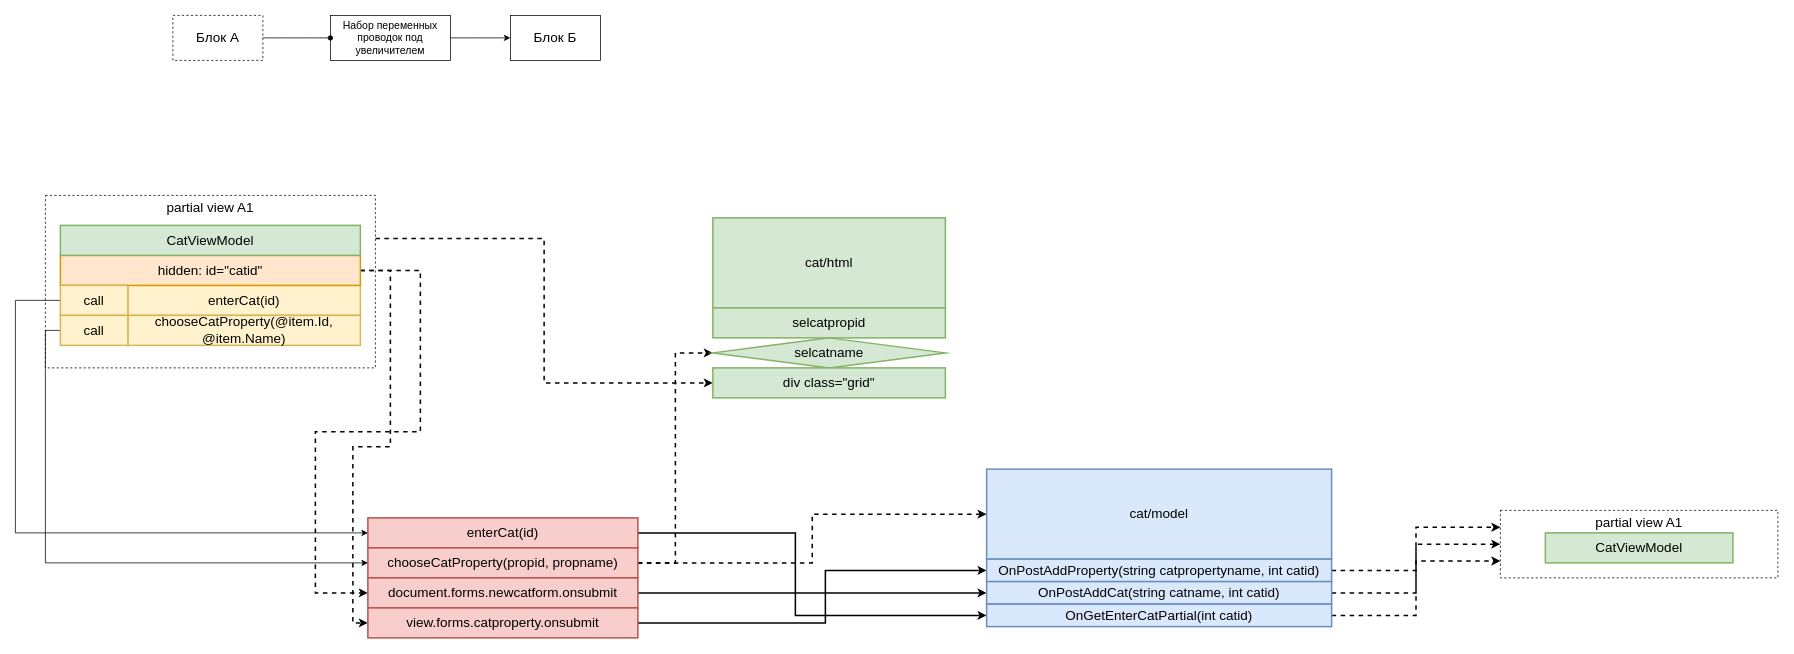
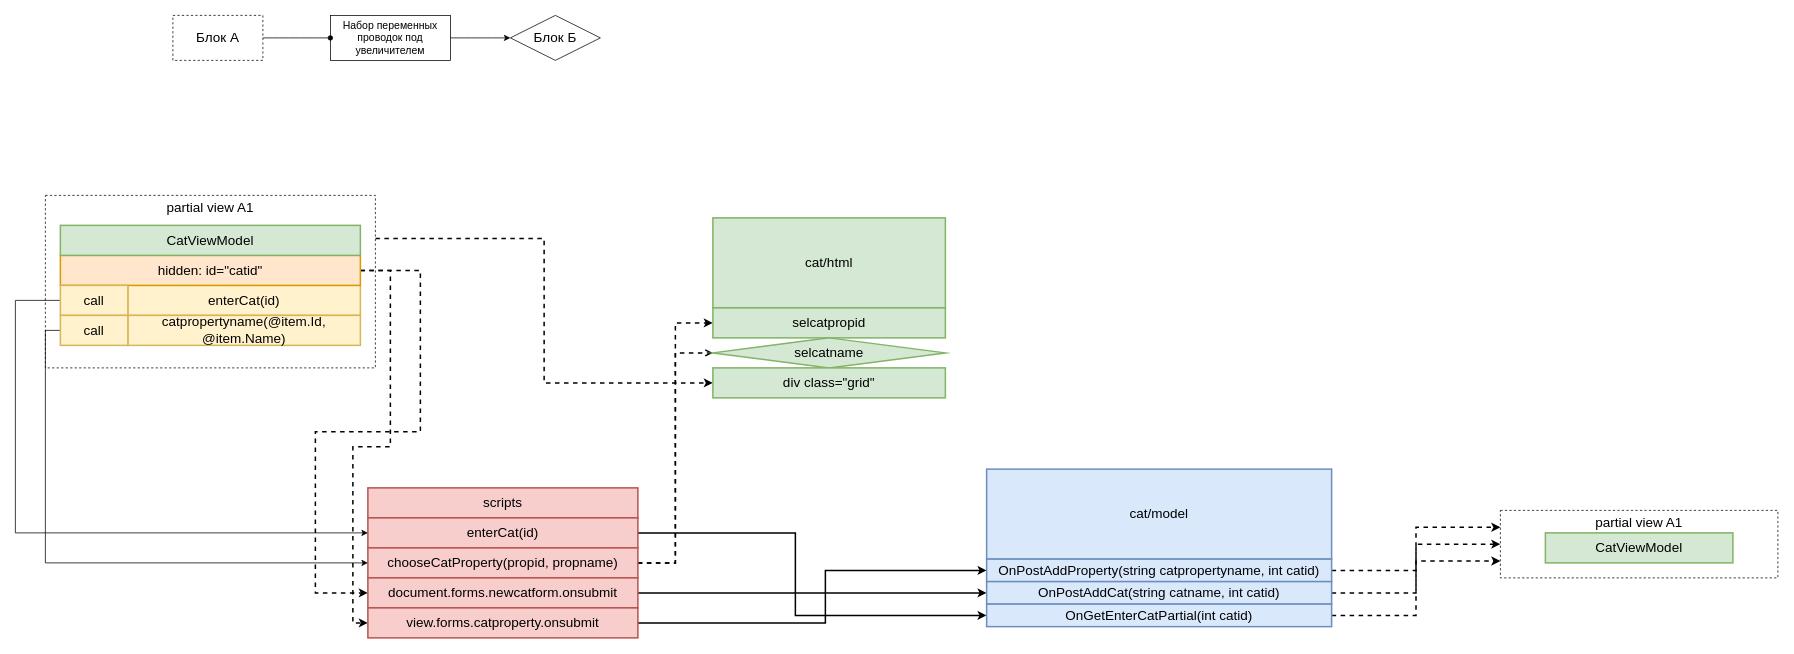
node "Блок Б": shape rectangle -> diamond
node "chooseCatProperty(@item.Id, @item.Name)": label "chooseCatProperty(@item.Id, @item.Name)" -> "catpropertyname(@item.Id, @item.Name)"
edge "chooseCatProperty(propid, propname)" -> "selcatname": arrowhead classic -> open
node "scripts": added
edge "chooseCatProperty(propid, propname)" -> "cat/model": now "chooseCatProperty(propid, propname)" -> "selcatpropid"
